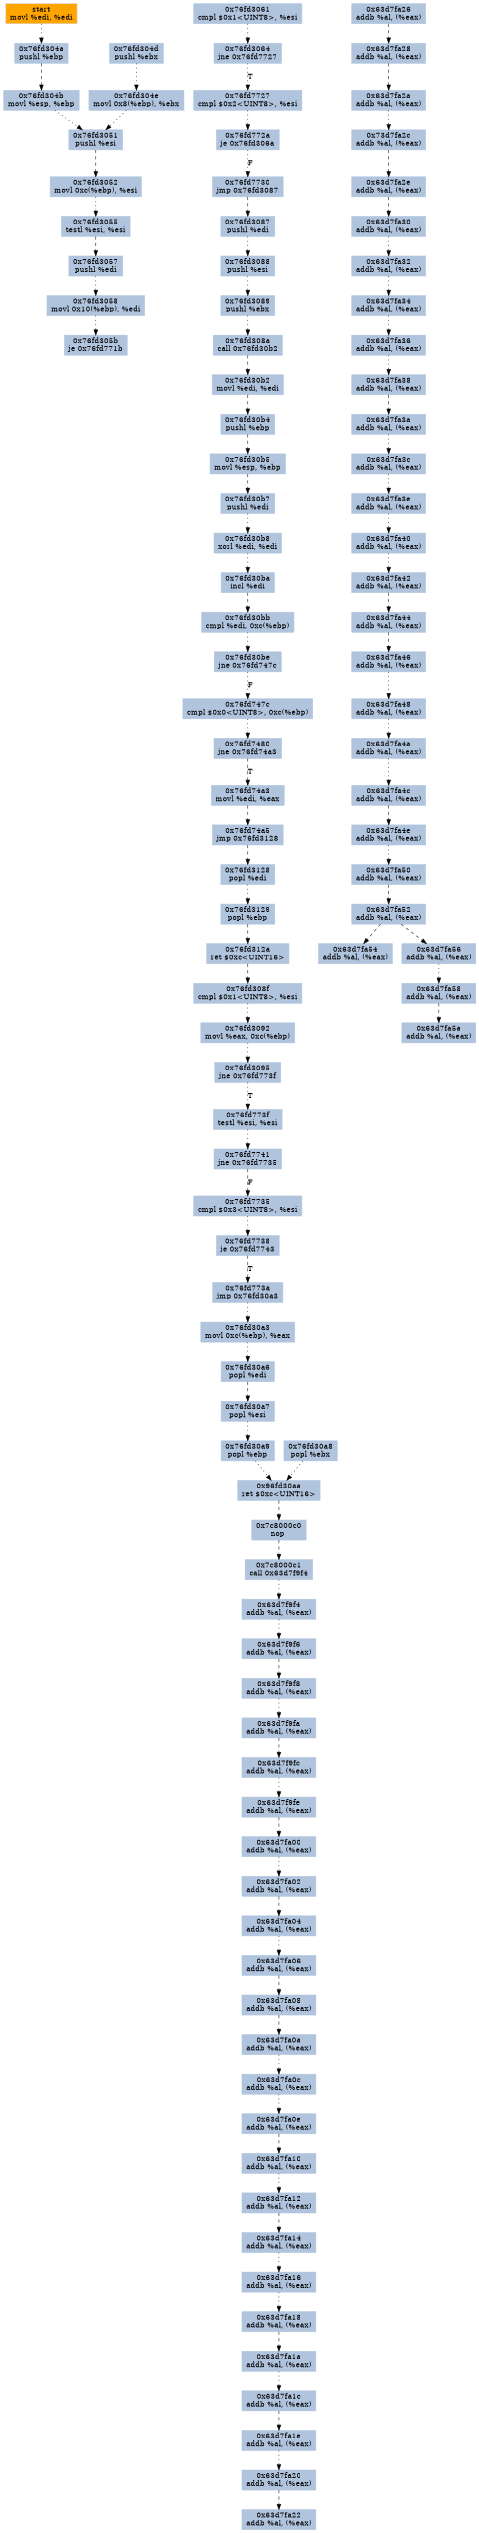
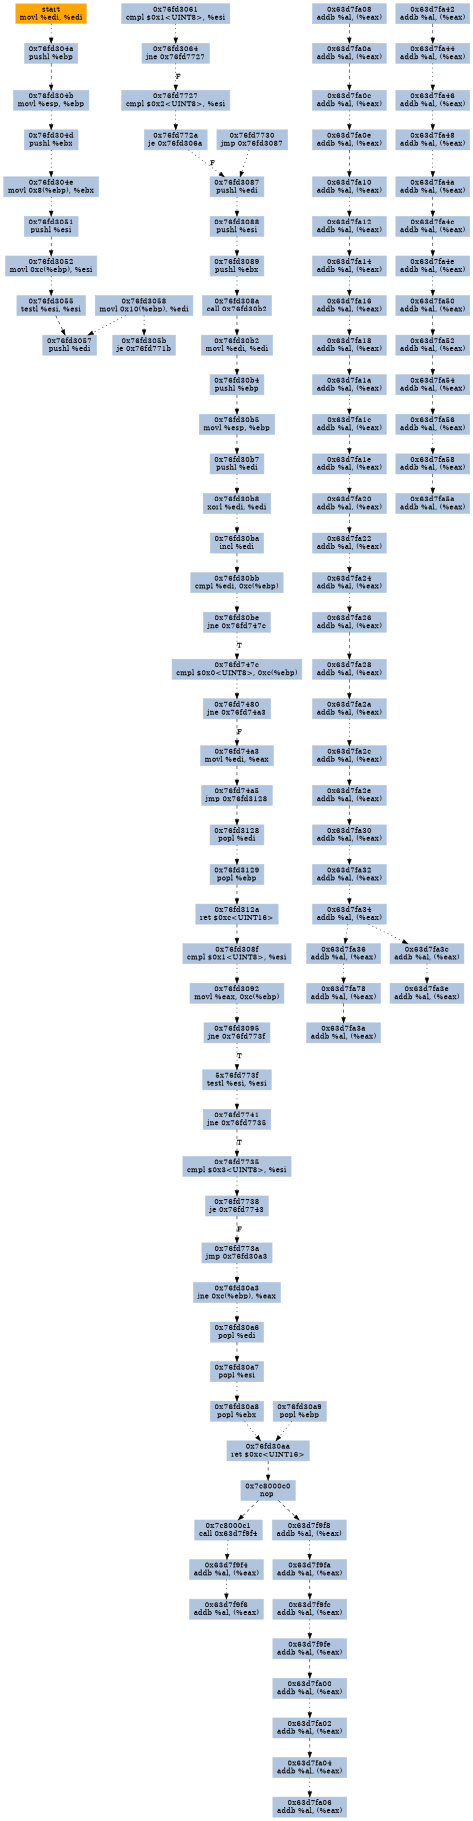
edge "0x76fd3064 jne 0x76fd7727" -> "0x76fd7727 cmpl $0x2<UINT8>, %esi": label "T" -> "F"
edge "0x76fd304b movl %esp, %ebp" -> "0x76fd3051 pushl %esi": now "0x76fd304b movl %esp, %ebp" -> "0x76fd304d pushl %ebx"
node "0x73d7fa2c addb %al, (%eax)": label "0x73d7fa2c addb %al, (%eax)" -> "0x63d7fa2c addb %al, (%eax)"
edge "0x76fd772a je 0x76fd306a" -> "0x76fd7730 jmp 0x76fd3087": now "0x76fd772a je 0x76fd306a" -> "0x76fd3087 pushl %edi"
edge "0x76fd7730 jmp 0x76fd3087" -> "0x76fd3087 pushl %edi": style dashed -> dotted
edge "0x76fd3057 pushl %edi" -> "0x76fd3058 movl 0x10(%ebp), %edi": reversed
node "0x63d7fa38 addb %al, (%eax)": label "0x63d7fa38 addb %al, (%eax)" -> "0x63d7fa78 addb %al, (%eax)"
edge "0x63d7fa3a addb %al, (%eax)" -> "0x63d7fa3c addb %al, (%eax)": now "0x63d7fa34 addb %al, (%eax)" -> "0x63d7fa3c addb %al, (%eax)"
node "0x63d7fa40 addb %al, (%eax)": removed
node "0x63d7fa24 addb %al, (%eax)": added
edge "0x63d7fa44 addb %al, (%eax)" -> "0x63d7fa46 addb %al, (%eax)": style dashed -> dotted
edge "0x76fd30be jne 0x76fd747c" -> "0x76fd747c cmpl $0x0<UINT8>, 0xc(%ebp)": label "F" -> "T"
edge "0x63d7fa4a addb %al, (%eax)" -> "0x63d7fa4c addb %al, (%eax)": style dotted -> dashed
edge "0x76fd7480 jne 0x76fd74a3" -> "0x76fd74a3 movl %edi, %eax": label "T" -> "F"
edge "0x63d7fa52 addb %al, (%eax)" -> "0x63d7fa56 addb %al, (%eax)": now "0x63d7fa54 addb %al, (%eax)" -> "0x63d7fa56 addb %al, (%eax)"
node "0x76fd773f testl %esi, %esi": label "0x76fd773f testl %esi, %esi" -> "5x76fd773f testl %esi, %esi"
edge "0x76fd7741 jne 0x76fd7735" -> "0x76fd7735 cmpl $0x3<UINT8>, %esi": label "F" -> "T"
edge "0x76fd7738 je 0x76fd7743" -> "0x76fd773a jmp 0x76fd30a3": label "T" -> "F"
node "0x76fd30a3 movl 0xc(%ebp), %eax": label "0x76fd30a3 movl 0xc(%ebp), %eax" -> "0x76fd30a3 jne 0xc(%ebp), %eax"
edge "0x76fd30a7 popl %esi" -> "0x76fd30a9 popl %ebp": now "0x76fd30a7 popl %esi" -> "0x76fd30a8 popl %ebx"
node "0x96fd30aa ret $0xc<UINT16>": label "0x96fd30aa ret $0xc<UINT16>" -> "0x76fd30aa ret $0xc<UINT16>"
edge "0x63d7f9f6 addb %al, (%eax)" -> "0x63d7f9f8 addb %al, (%eax)": now "0x7c8000c0 nop" -> "0x63d7f9f8 addb %al, (%eax)"
edge "0x63d7fa06 addb %al, (%eax)" -> "0x63d7fa08 addb %al, (%eax)": removed
edge "0x63d7fa0a addb %al, (%eax)" -> "0x63d7fa0c addb %al, (%eax)": style dotted -> dashed
